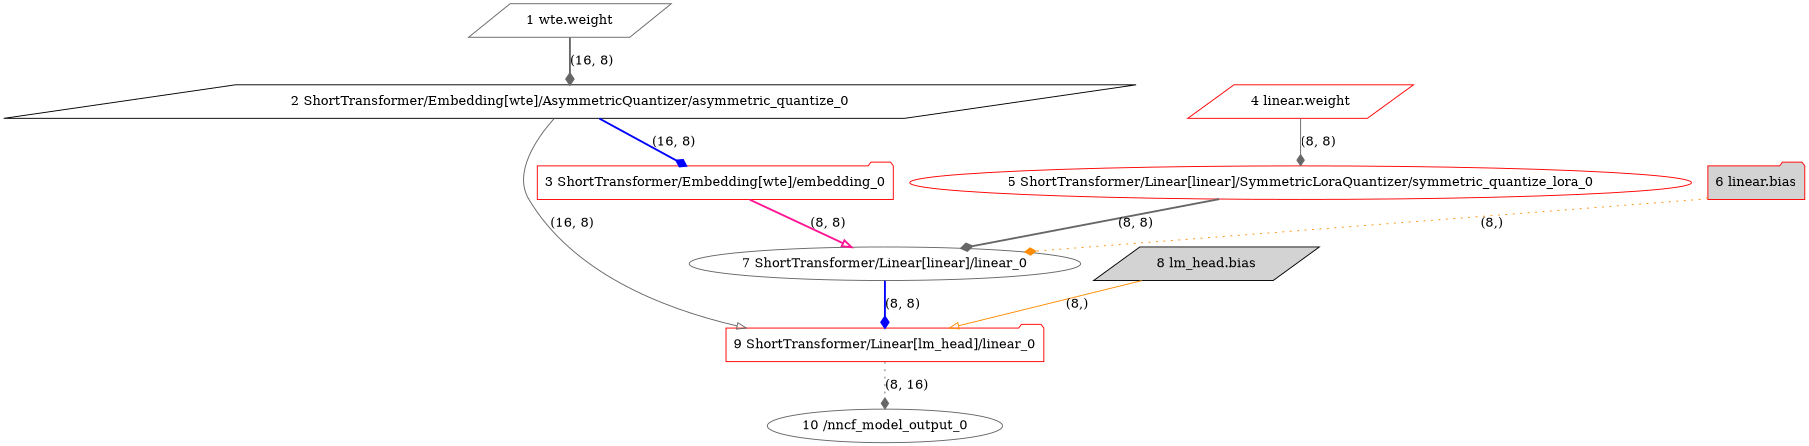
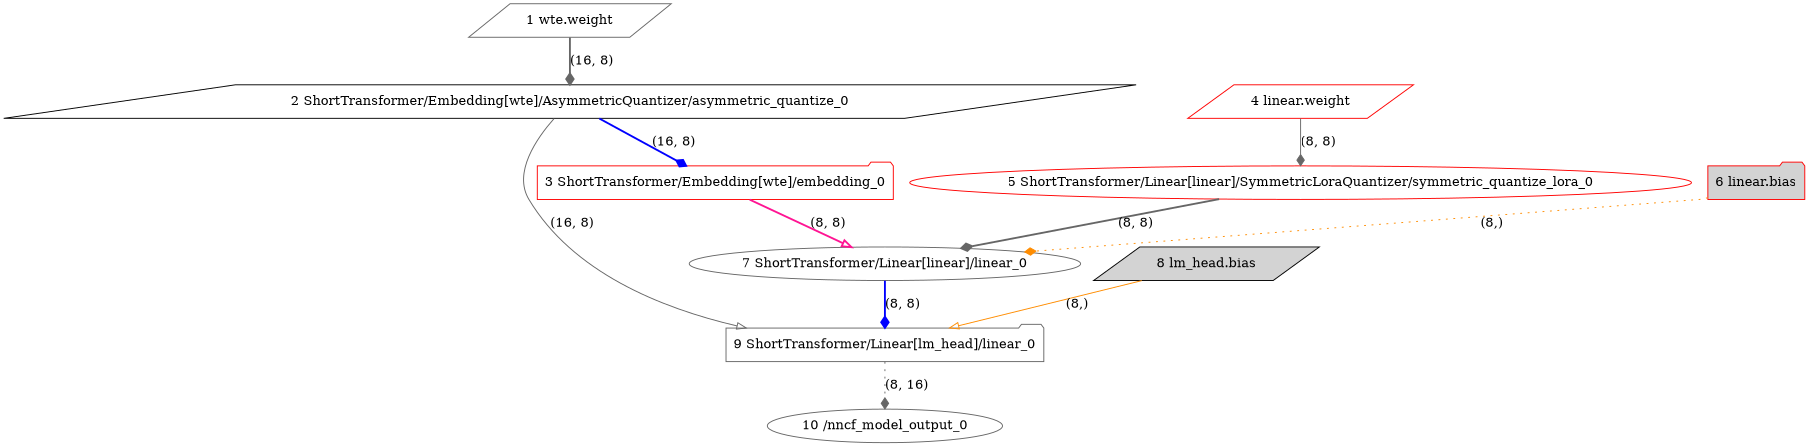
node "9 ShortTransformer/Linear[lm_head]/linear_0": color red -> gray40
